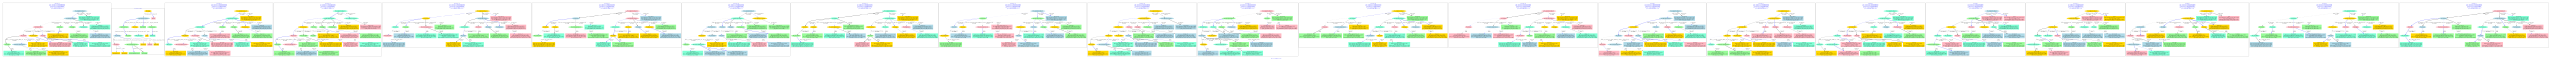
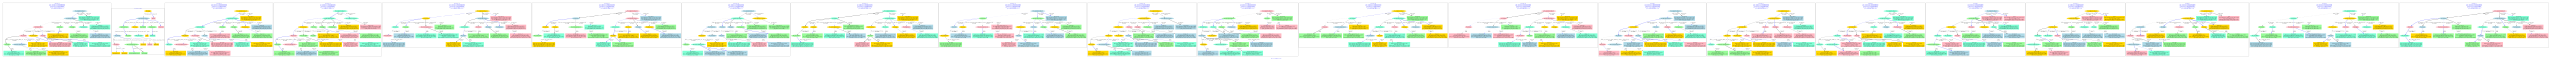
node "object_uri": added
